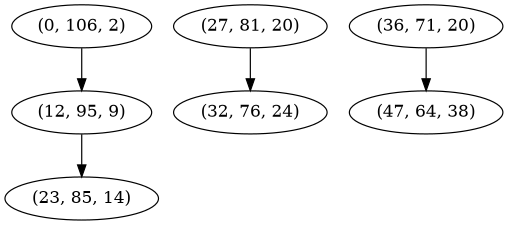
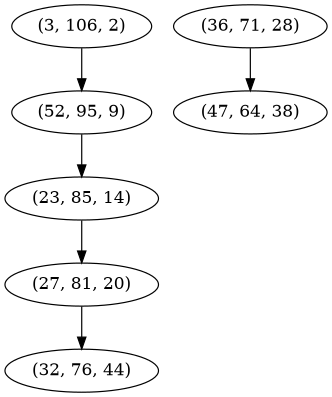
node "(0, 106, 2)": label "(0, 106, 2)" -> "(3, 106, 2)"
node "(36, 71, 20)": label "(36, 71, 20)" -> "(36, 71, 28)"
node "(12, 95, 9)": label "(12, 95, 9)" -> "(52, 95, 9)"
node "(32, 76, 24)": label "(32, 76, 24)" -> "(32, 76, 44)"
edge "(23, 85, 14)" -> "(27, 81, 20)": added
